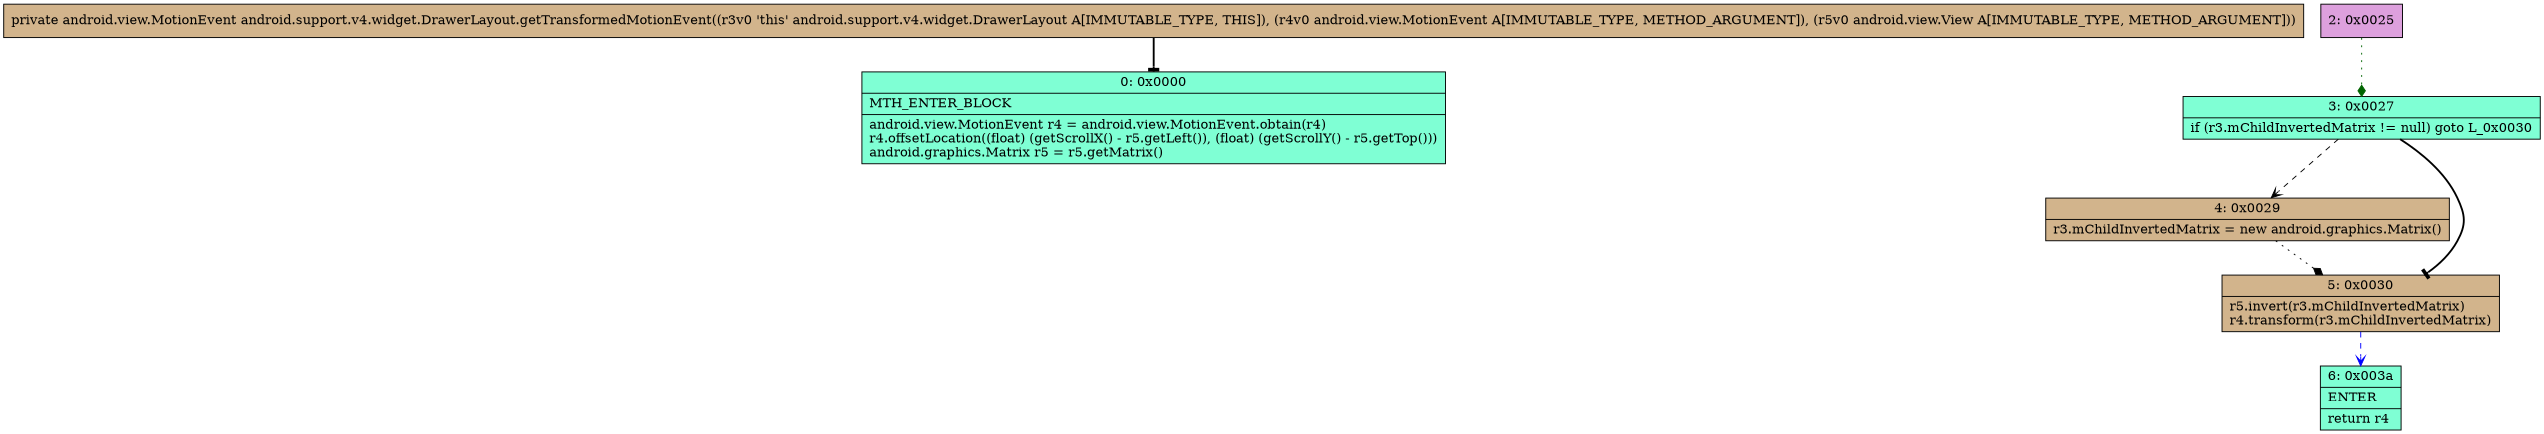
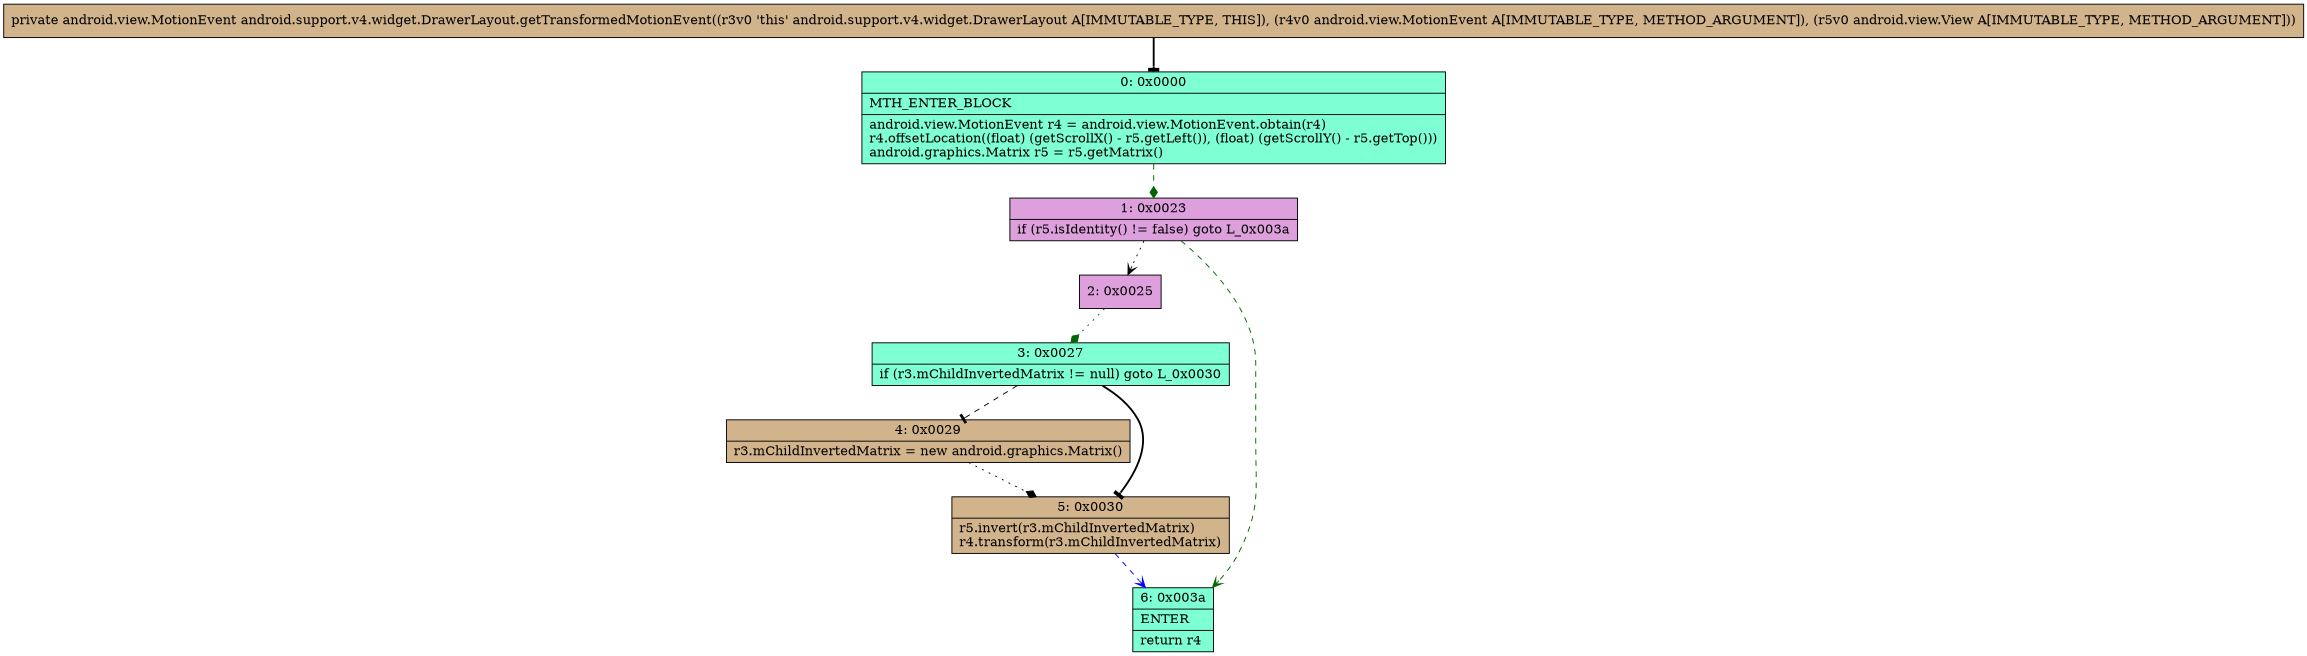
edge "3: 0x0027" -> "4: 0x0029": arrowhead vee -> tee
node "1: 0x0023": added
